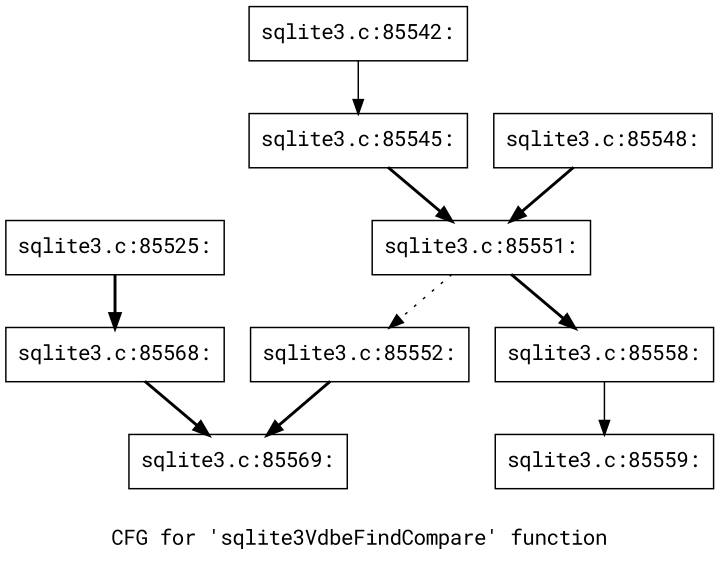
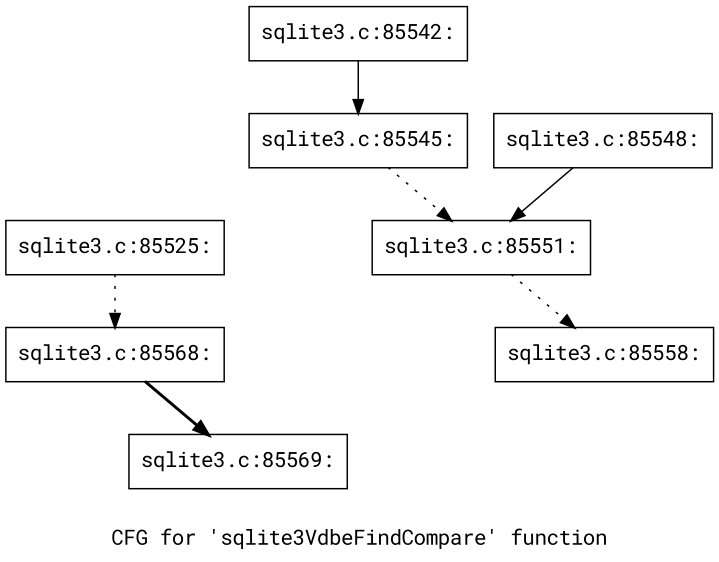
edge "sqlite3.c:85545:" -> "sqlite3.c:85551:": style bold -> dotted
edge "sqlite3.c:85548:" -> "sqlite3.c:85551:": style bold -> solid
edge "sqlite3.c:85525:" -> "sqlite3.c:85568:": style bold -> dotted
edge "sqlite3.c:85551:" -> "sqlite3.c:85558:": style bold -> dotted
node "sqlite3.c:85552:": removed
node "sqlite3.c:85559:": removed
